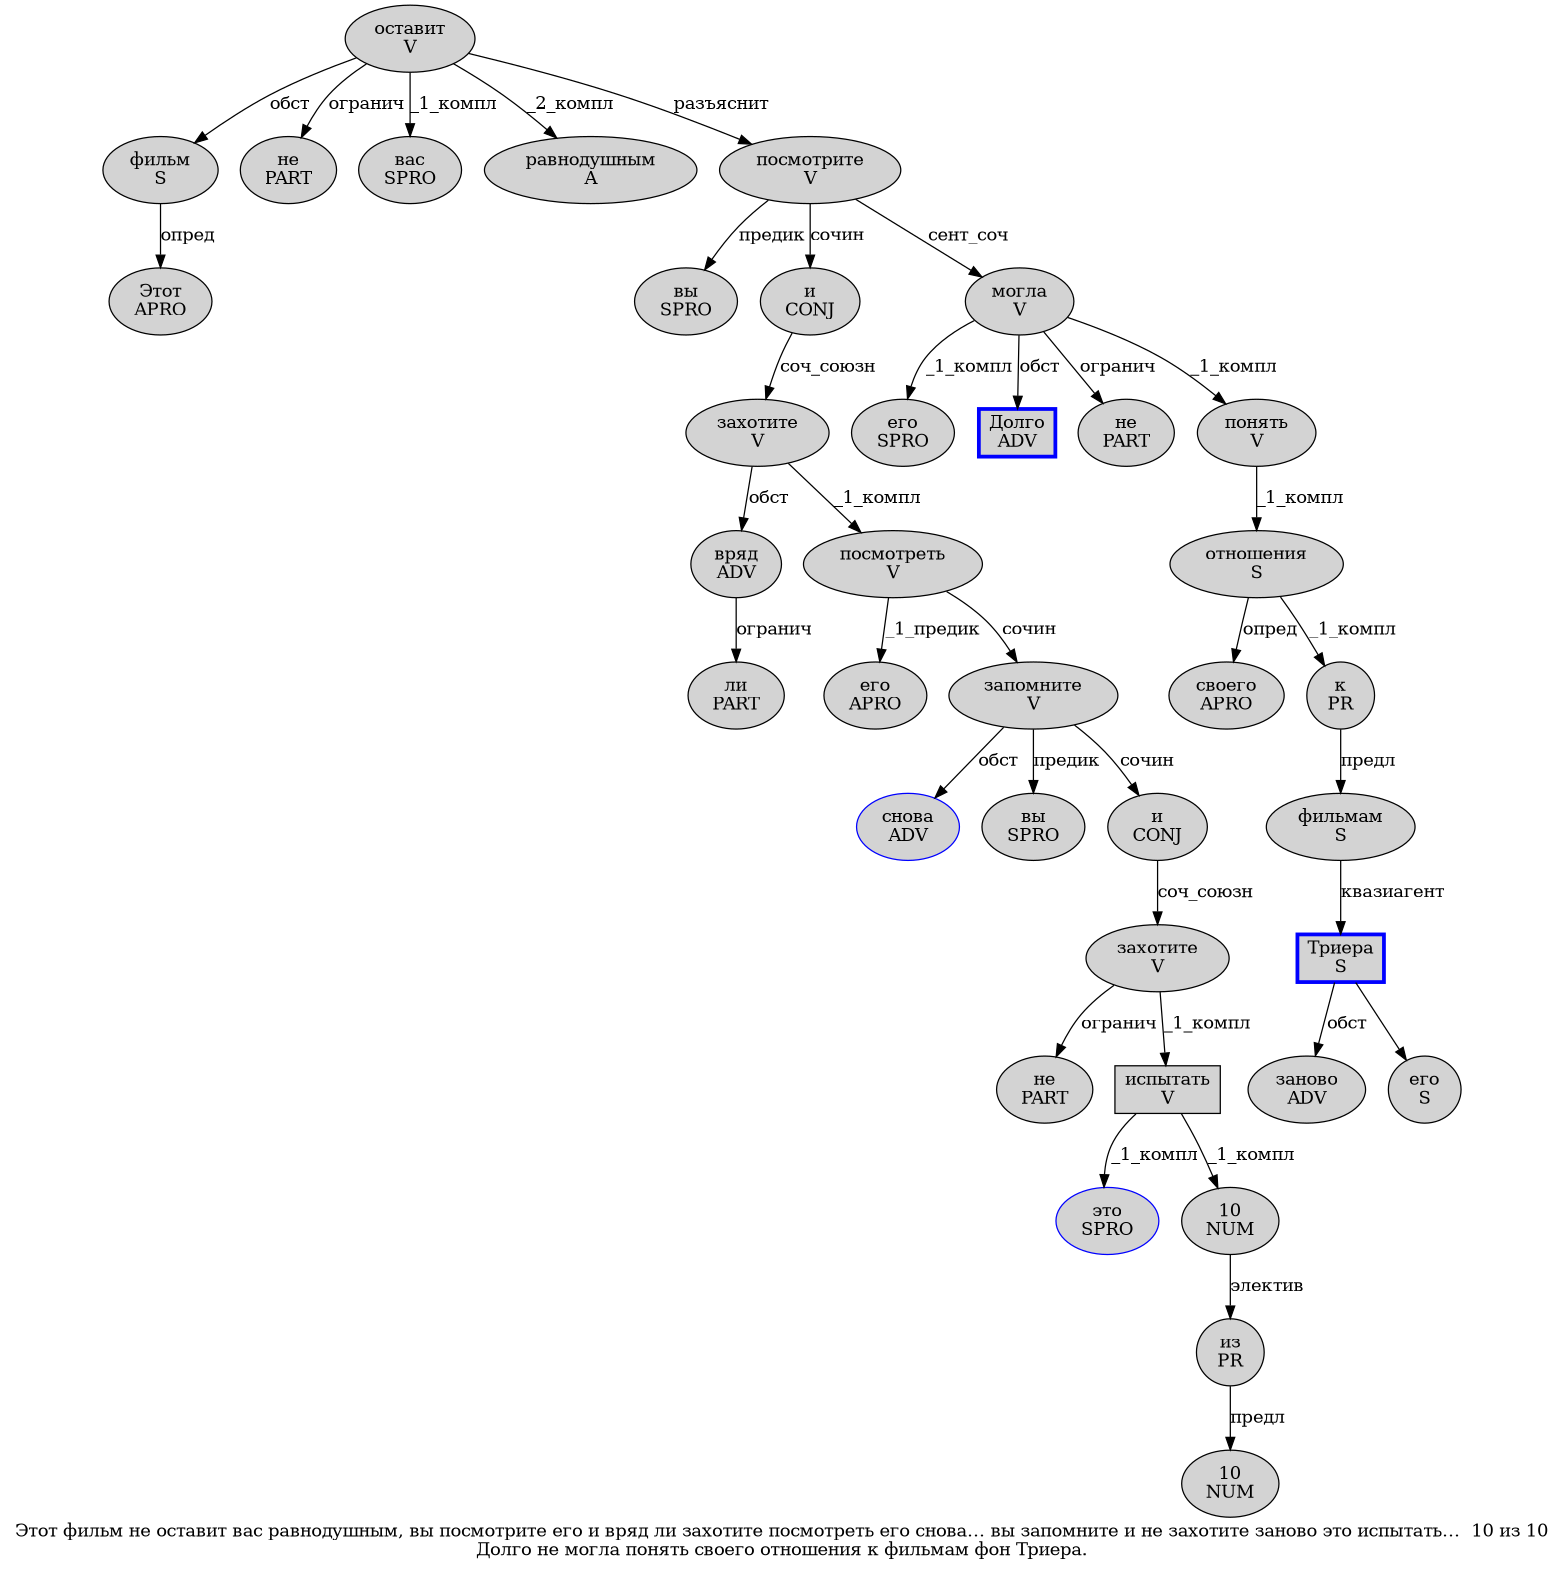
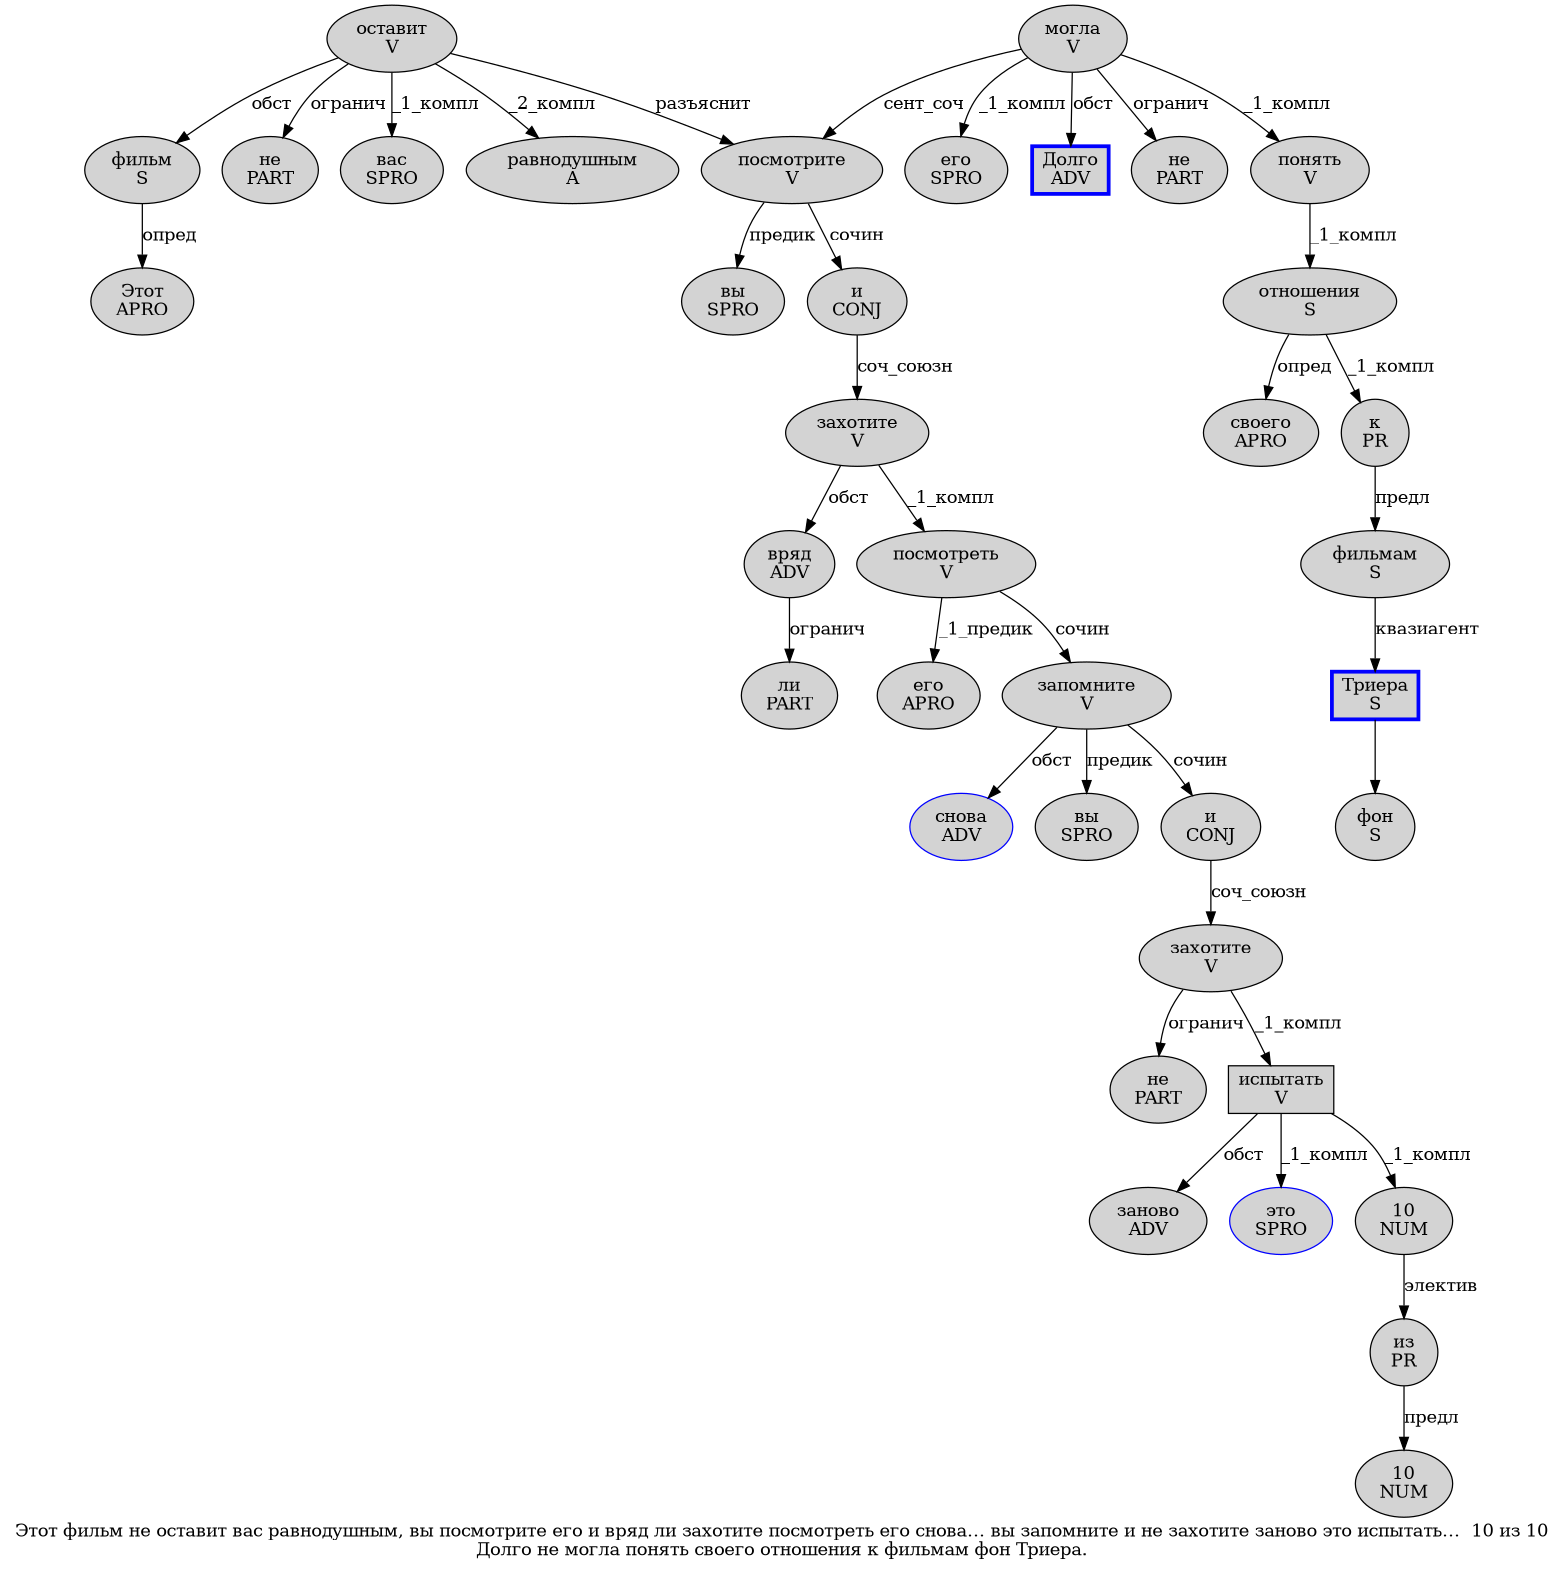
edge "посмотрите V" -> "могла V": reversed
edge "Триера S" -> "заново ADV": now "испытать V" -> "заново ADV"
node "его S": label "его S" -> "фон S"
